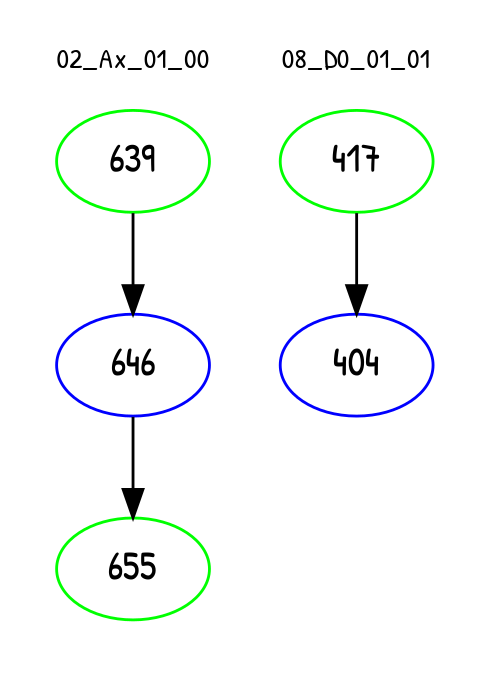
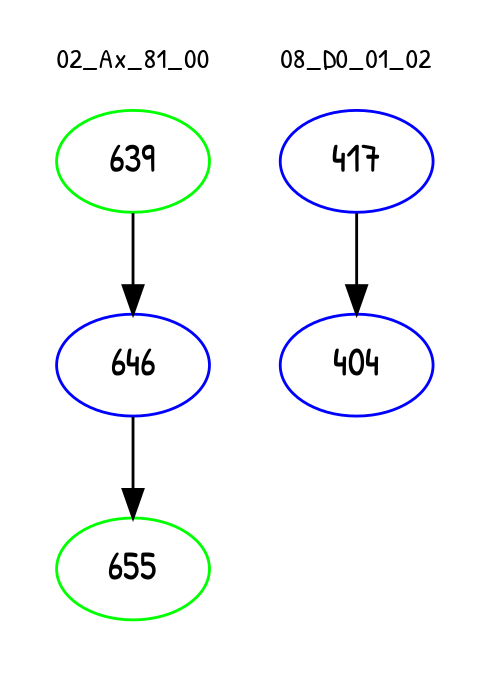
cluster "02_Ax_01_00": label "02_Ax_01_00" -> "02_Ax_81_00"
cluster "08_D0_01_01": label "08_D0_01_01" -> "08_D0_01_02"
node "417": color green -> blue
